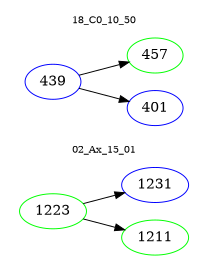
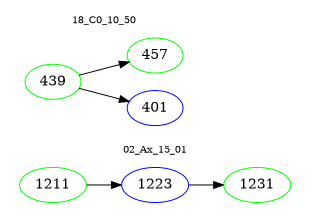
node "439": color blue -> green
node "1231": color blue -> green
node "1223": color green -> blue
edge "1223" -> "1211": reversed
